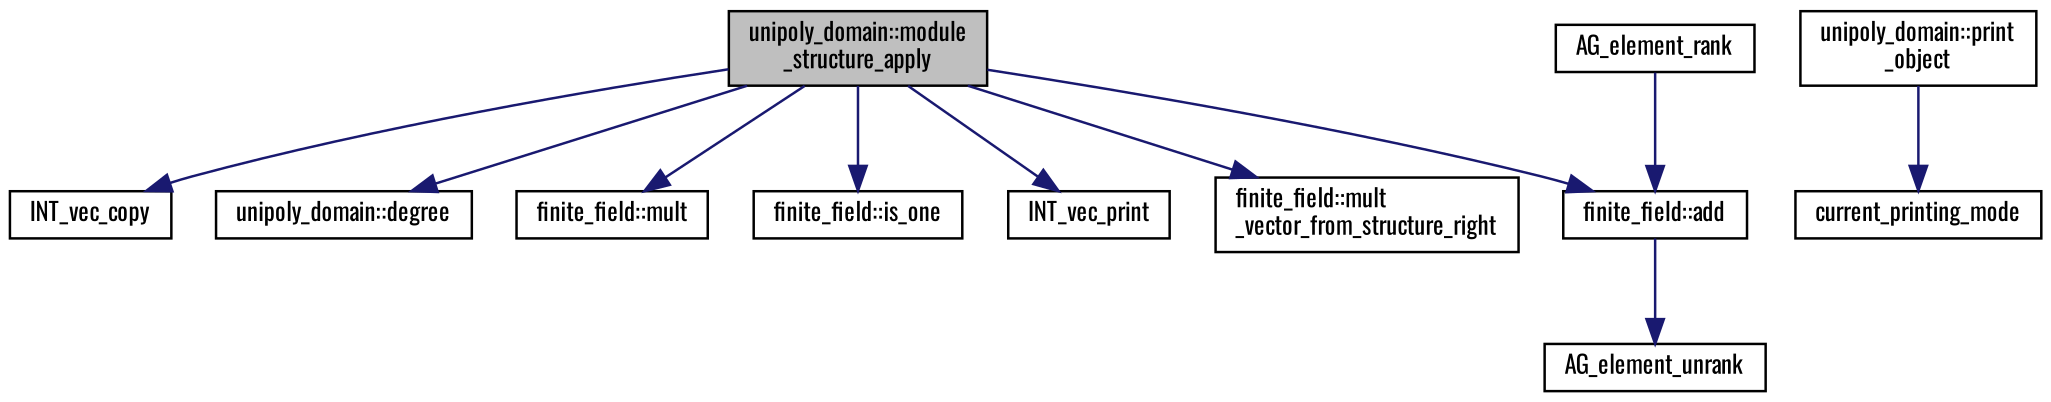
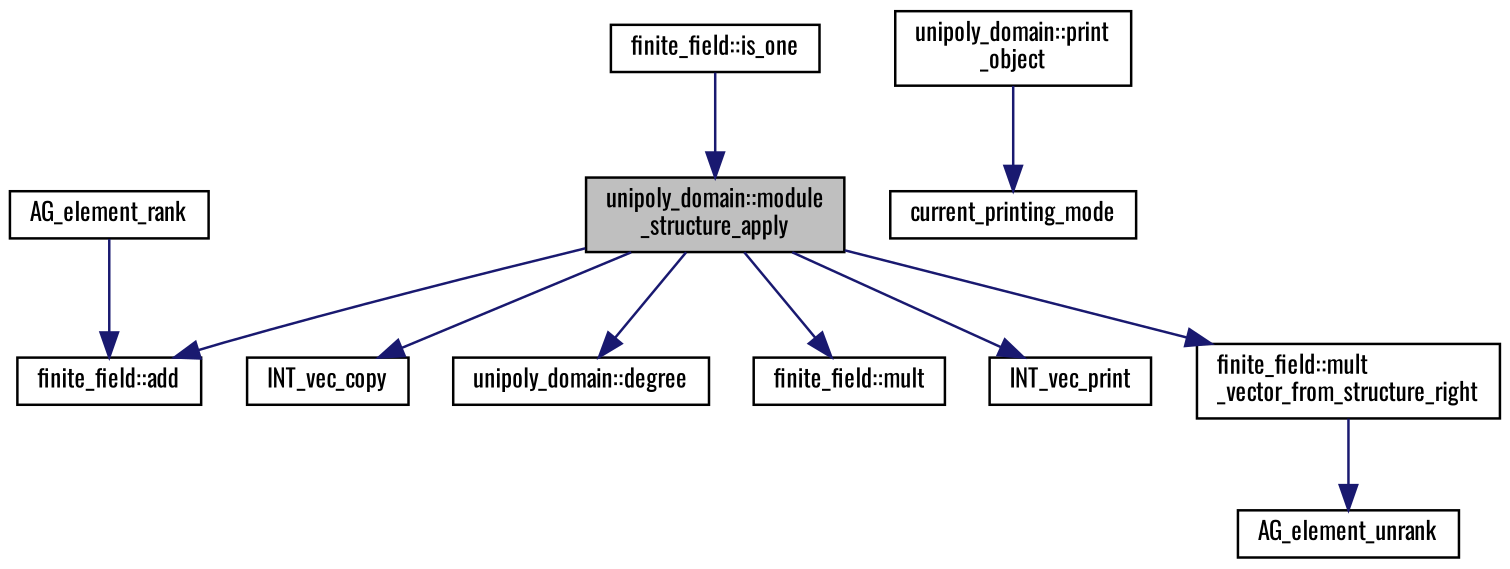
edge "unipoly_domain::module _structure_apply" -> "finite_field::is_one": reversed
edge "finite_field::add" -> "AG_element_unrank": now "finite_field::mult _vector_from_structure_right" -> "AG_element_unrank"
